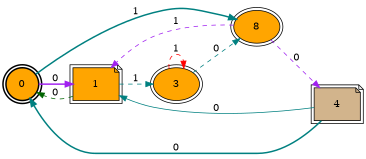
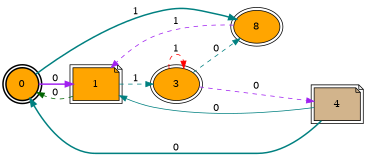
edge "8" -> "4": now "3" -> "4"
